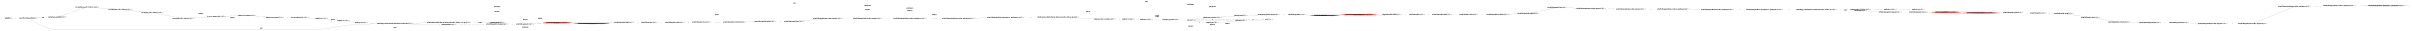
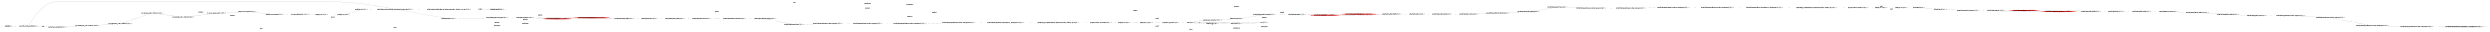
node "assignmentSet.add(addingReplica)@@@65@@@['1', '1', '0']": added
